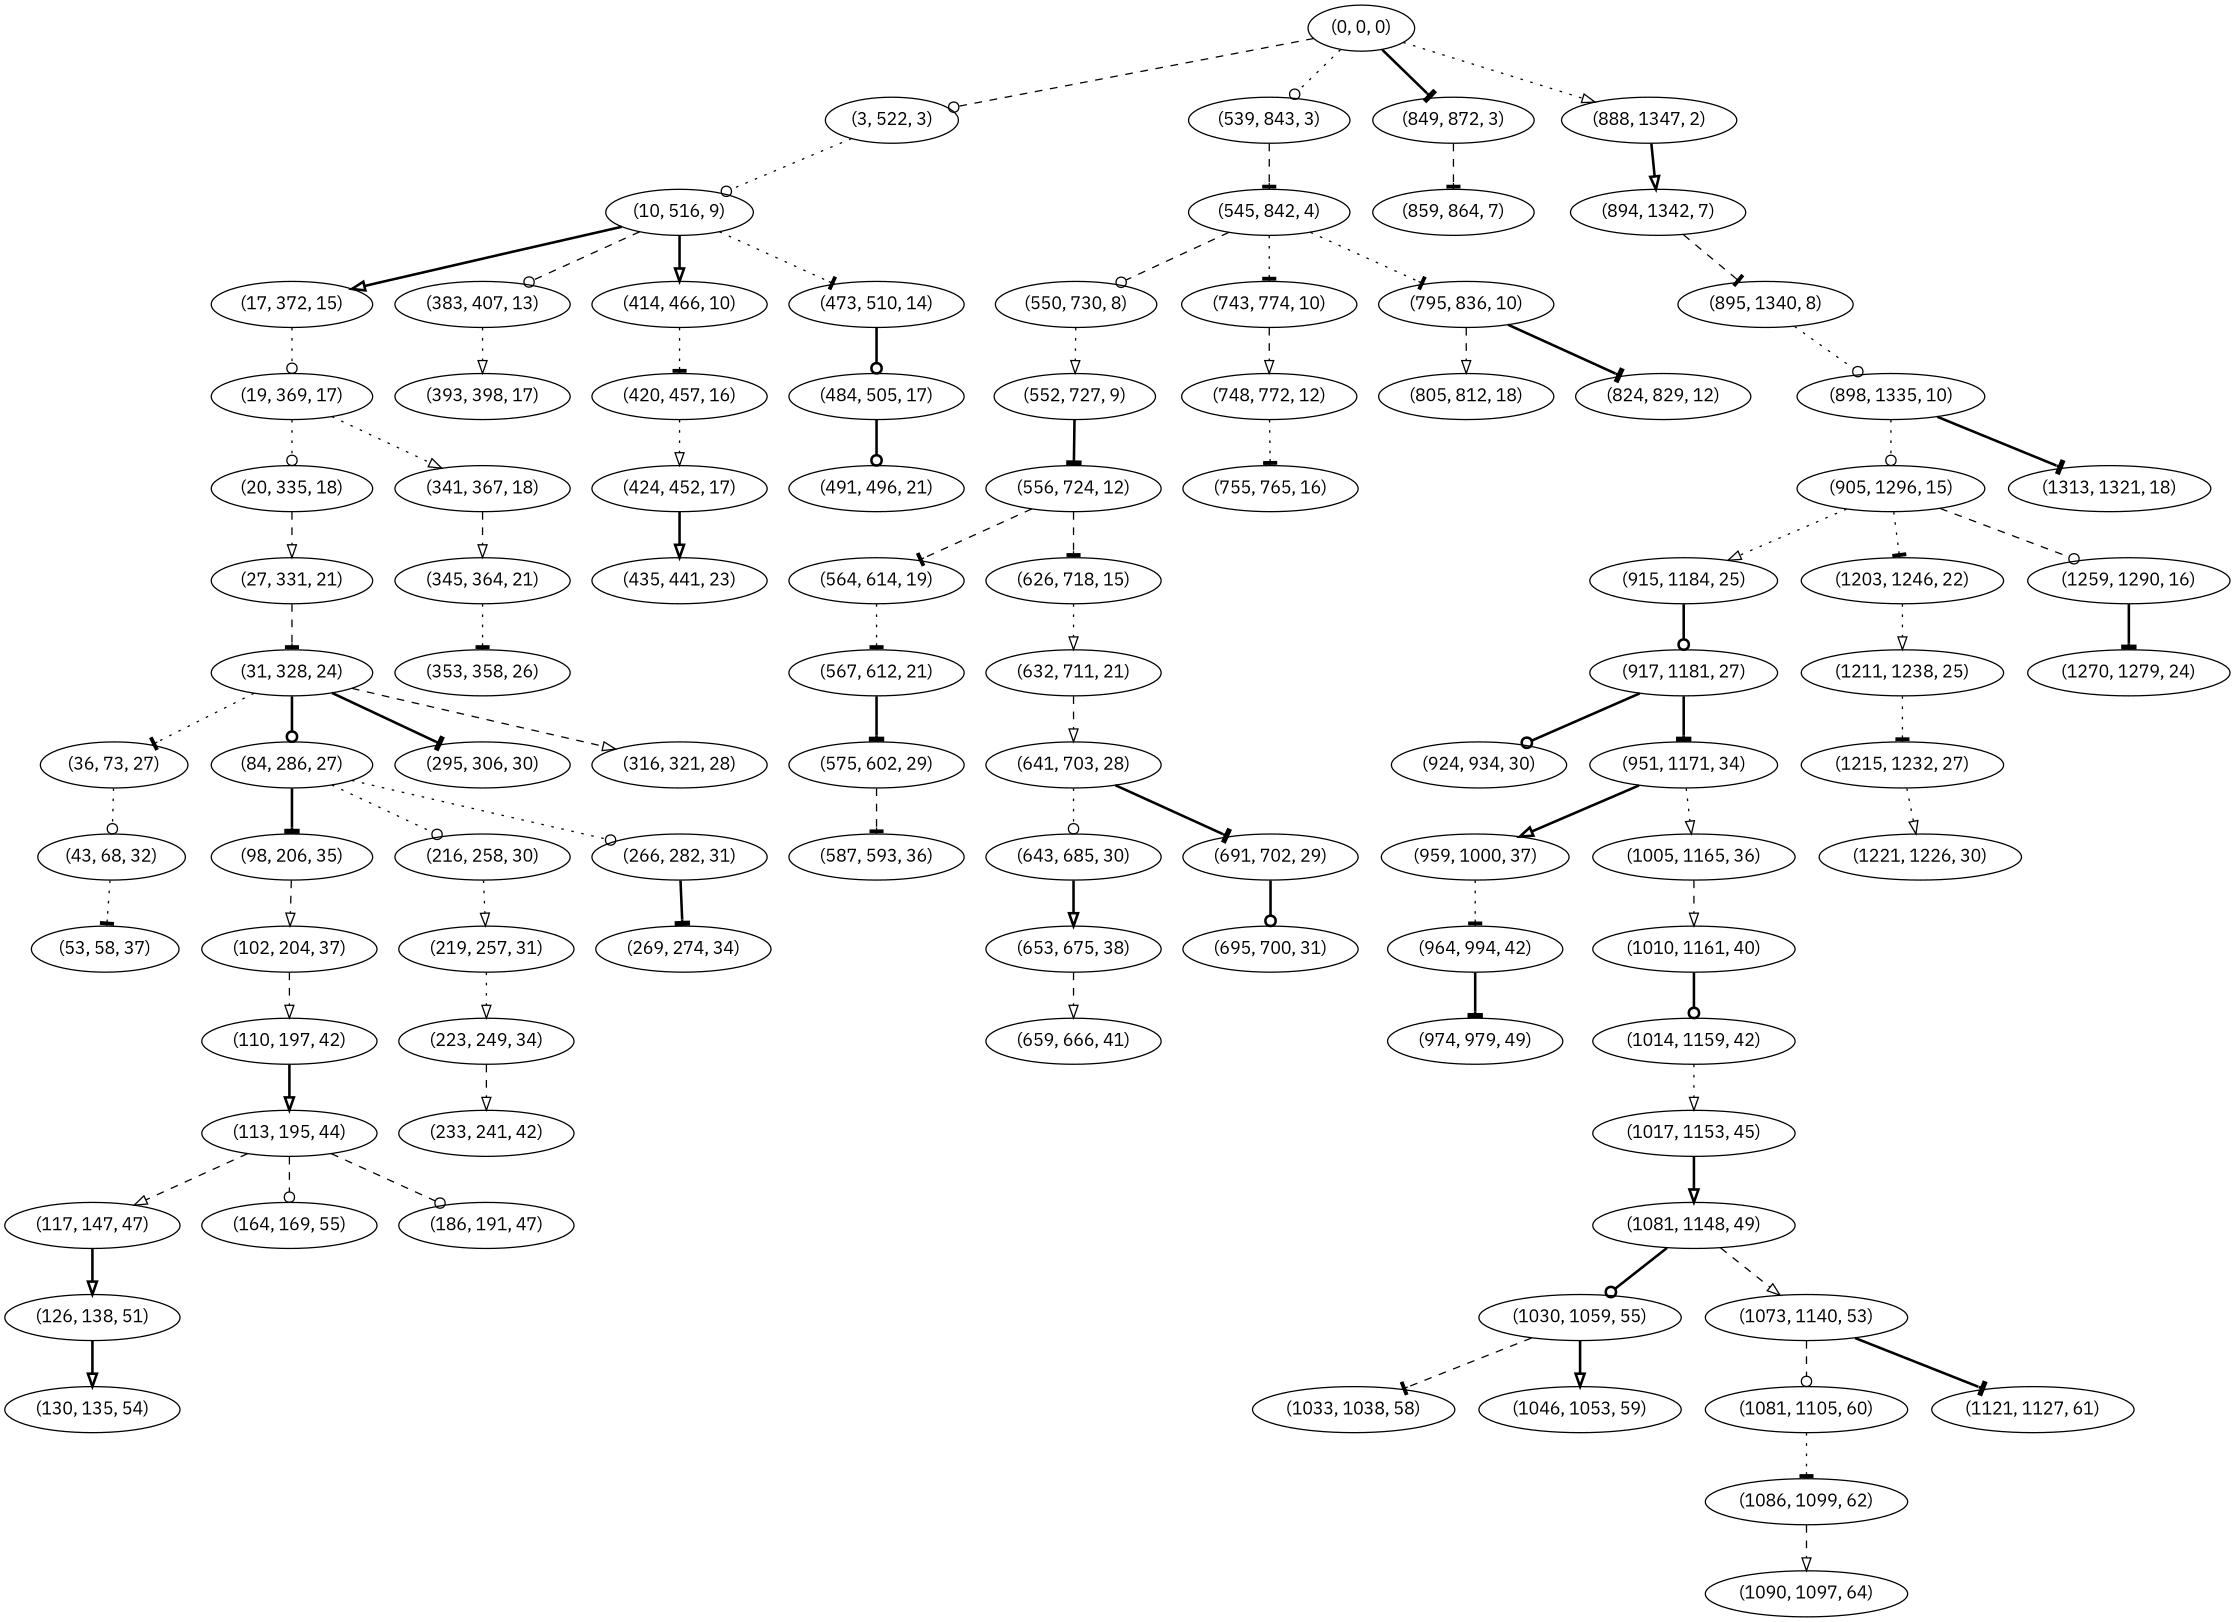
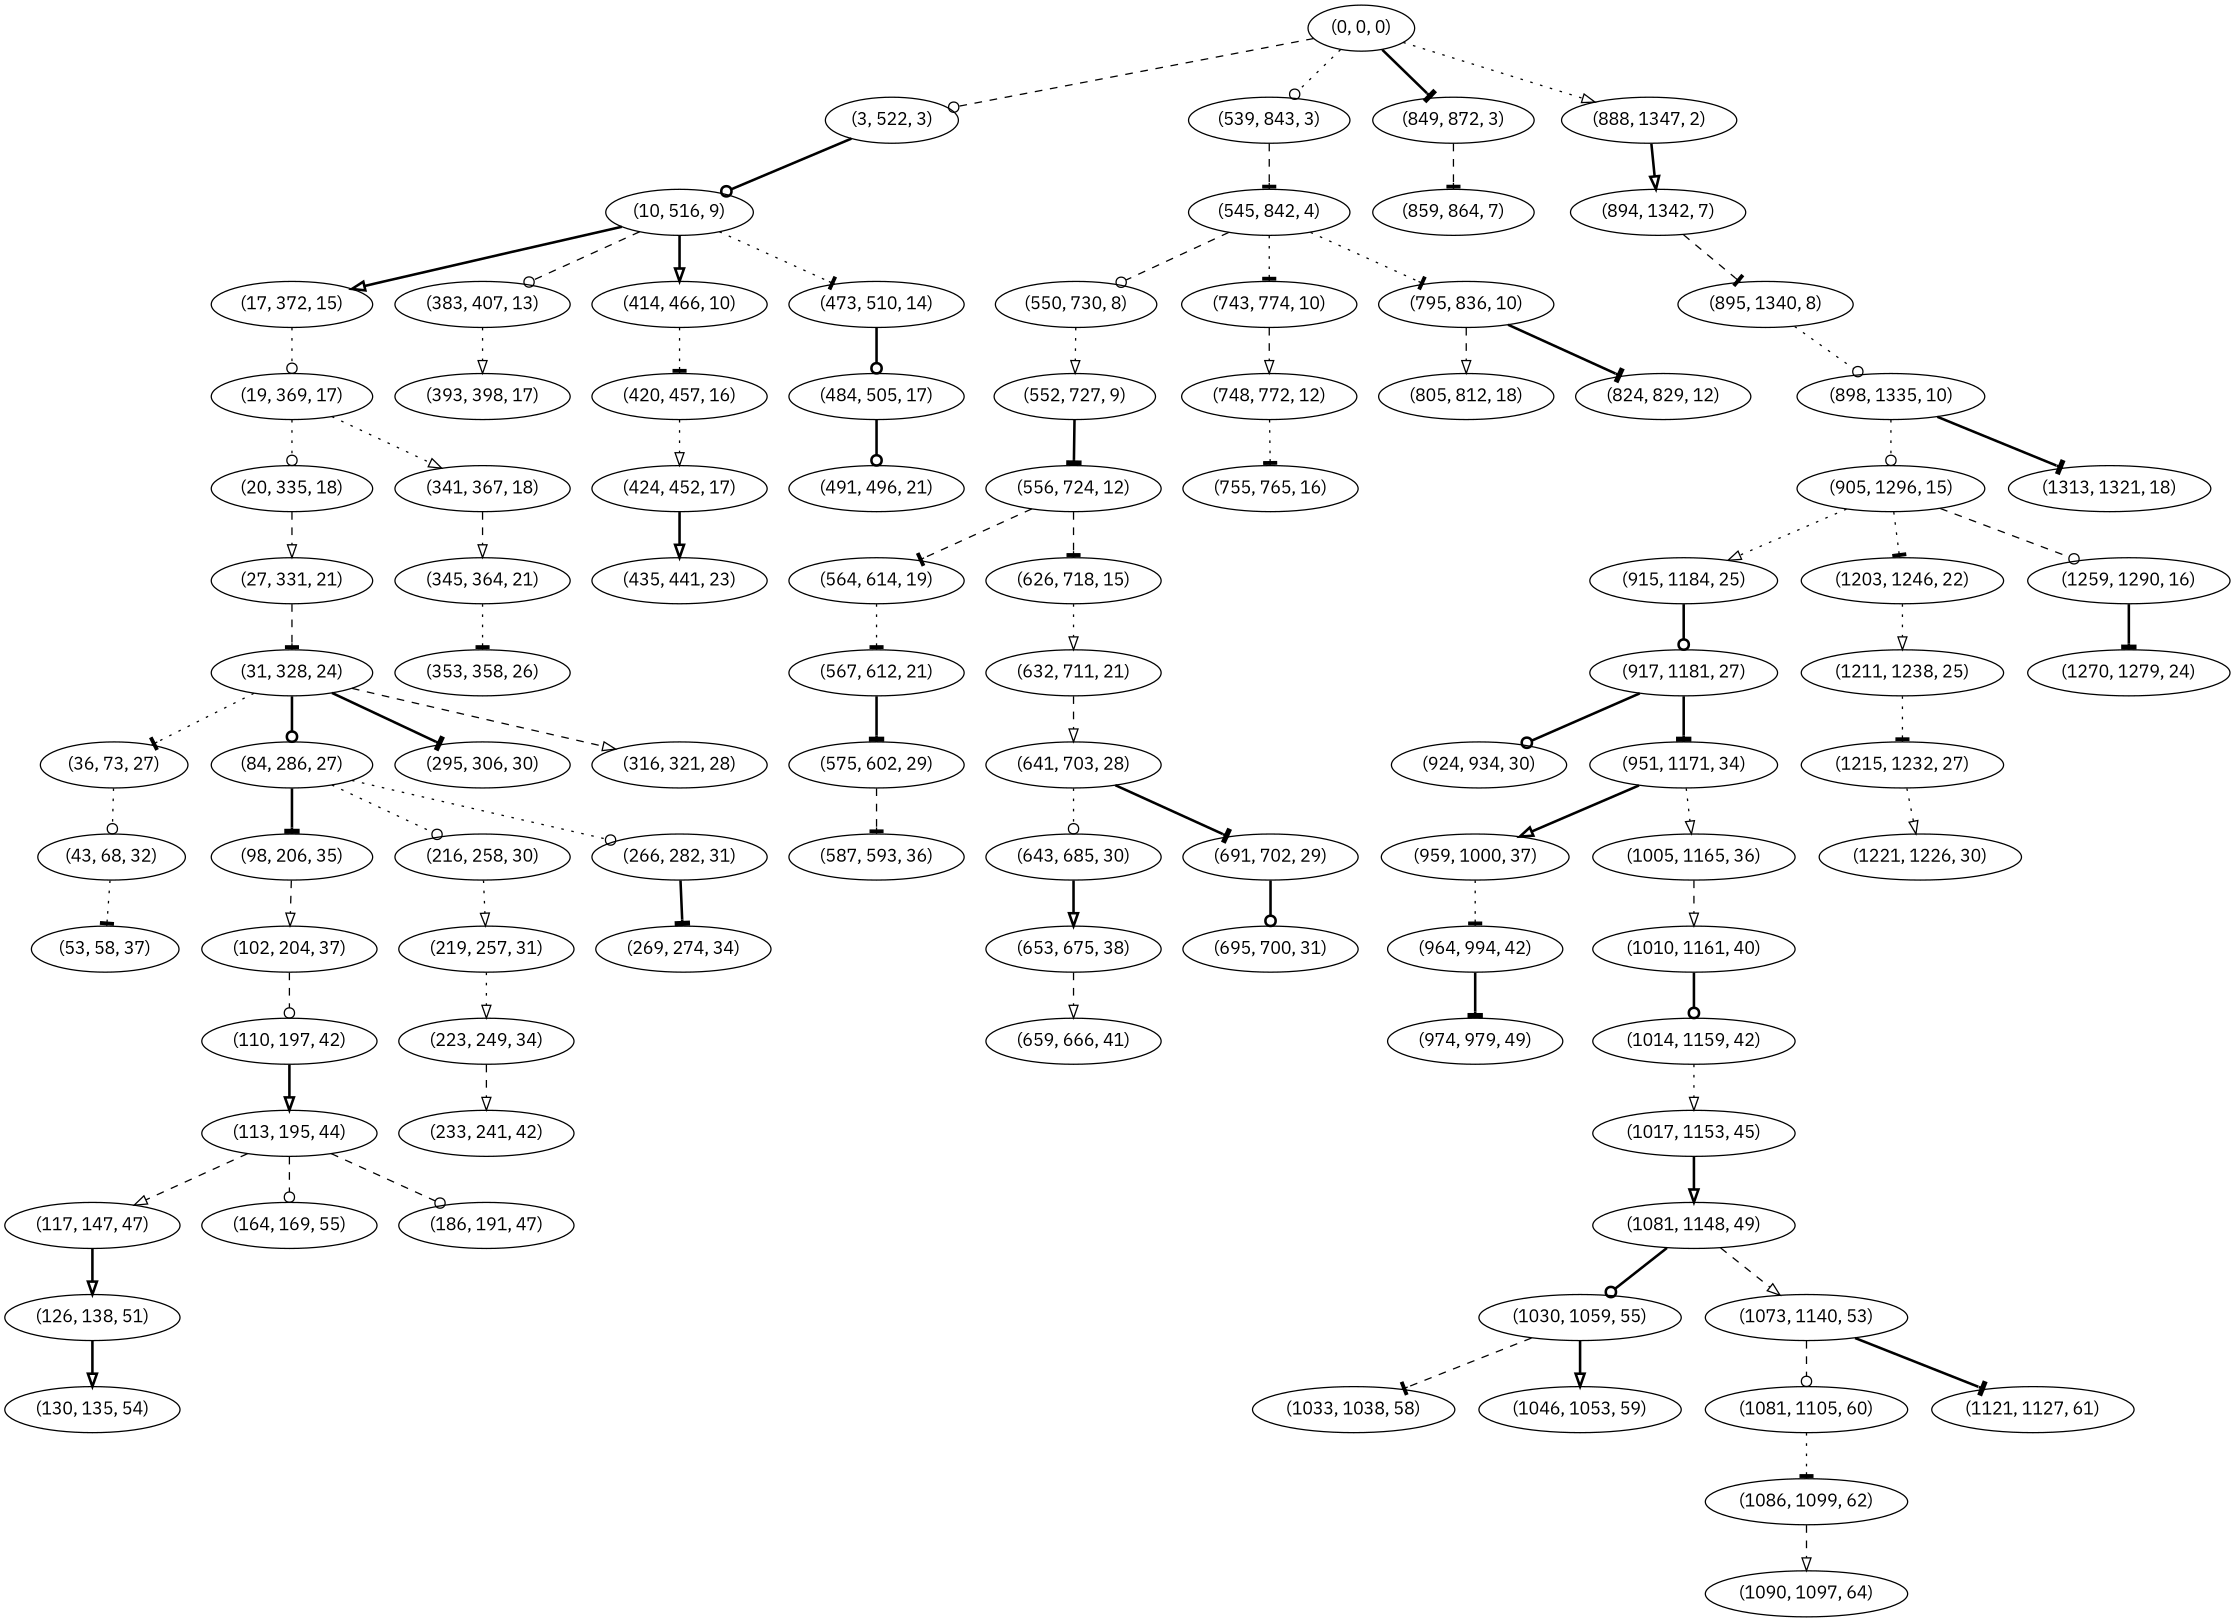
edge "(3, 522, 3)" -> "(10, 516, 9)": style dotted -> bold
edge "(102, 204, 37)" -> "(110, 197, 42)": arrowhead onormal -> odot
